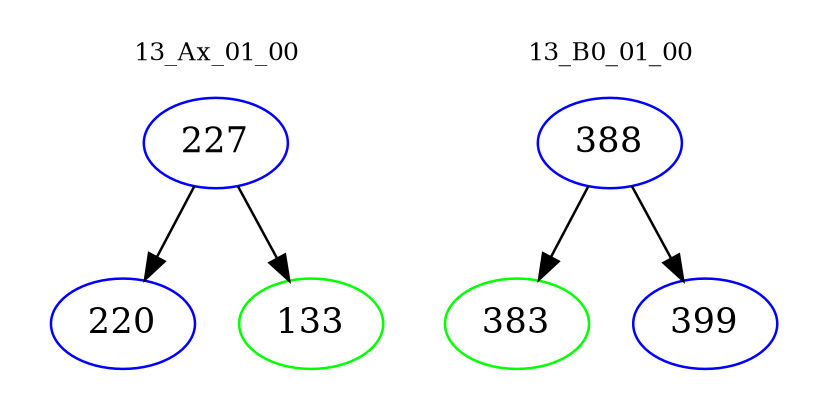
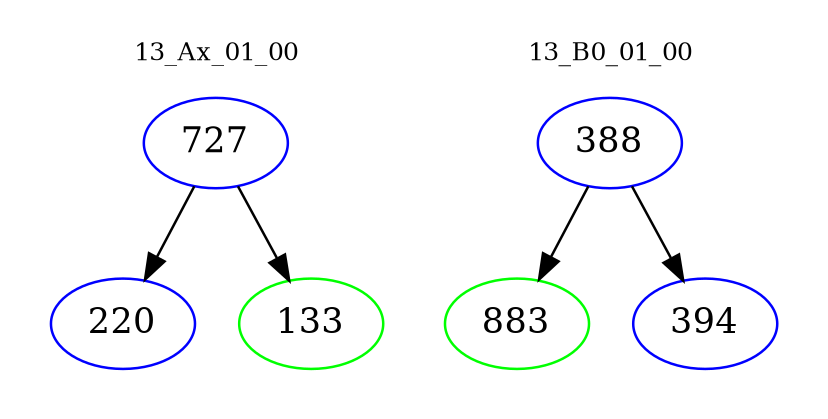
node "227": label "227" -> "727"
node "383": label "383" -> "883"
node "399": label "399" -> "394"
